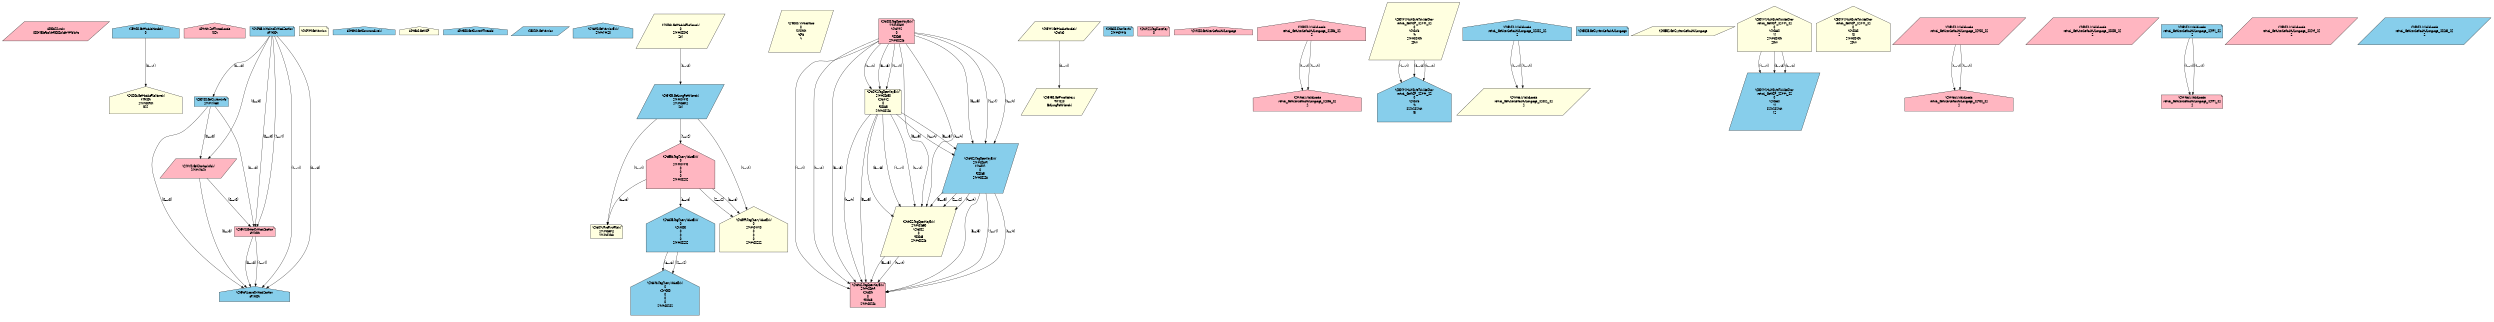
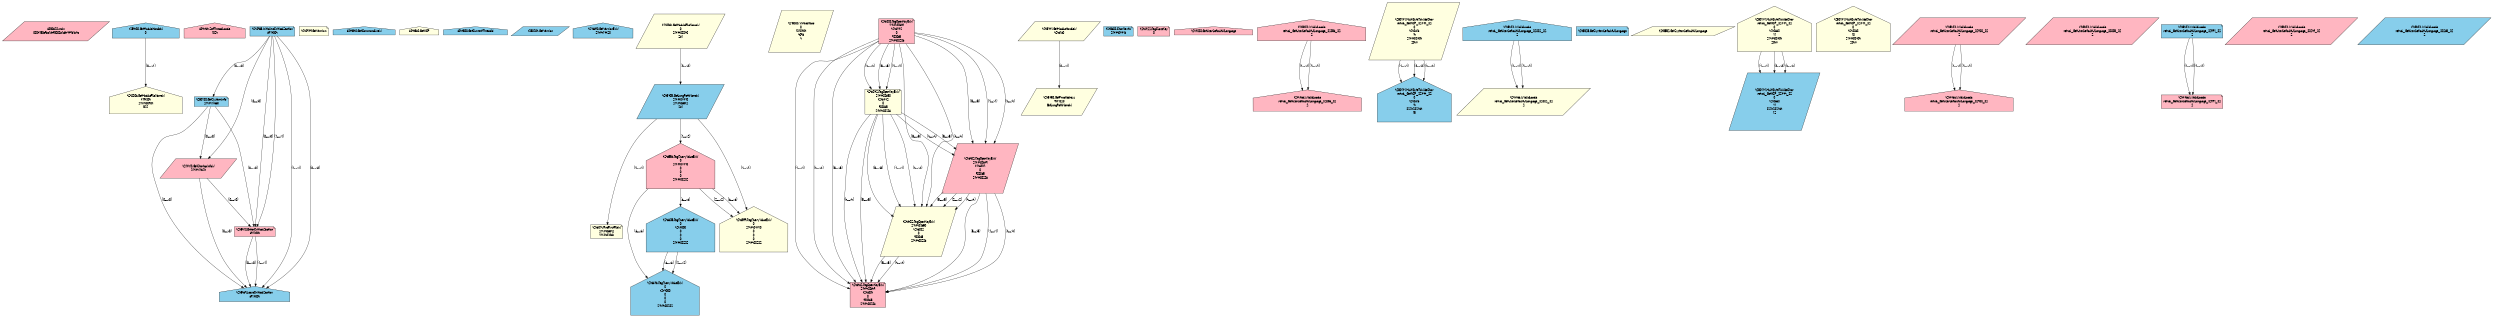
node "4246402.RegOpenKeyExW 2147483649 4246832 0 983065 2147408236": fillcolor skyblue -> lightpink
edge "4246556.RegQueryValueExW 0 2147407710 0 0 0 2147408232" -> "4246014.FindFirstFileW 2147406542 2147407064": now "4246556.RegQueryValueExW 0 2147407710 0 0 0 2147408232" -> "4246676.RegQueryValueExW 0 4247000 0 0 0 2147408232"
